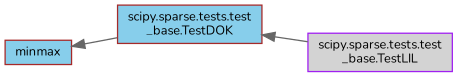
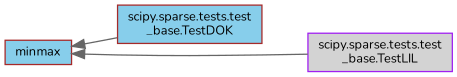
edge "scipy.sparse.tests.test _base.TestLIL" -> "scipy.sparse.tests.test _base.TestDOK": now "scipy.sparse.tests.test _base.TestLIL" -> "minmax"
